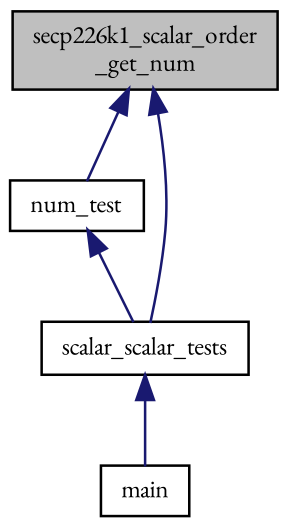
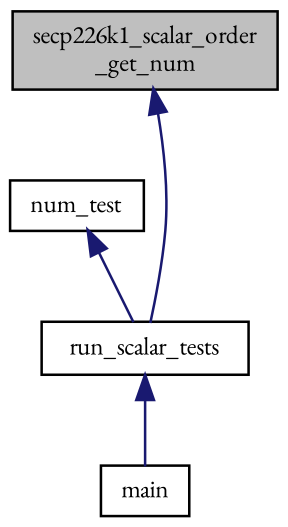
edge "num_test" -> "secp226k1_scalar_order _get_num": removed
node "scalar_scalar_tests": label "scalar_scalar_tests" -> "run_scalar_tests"
